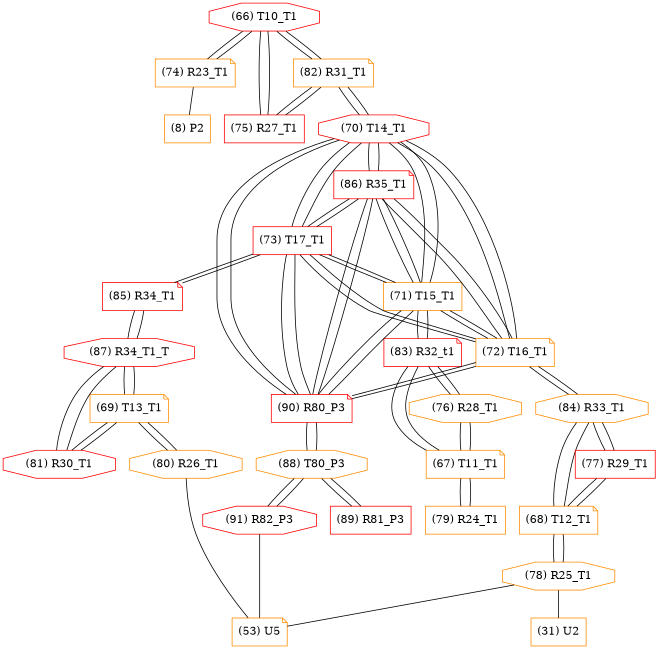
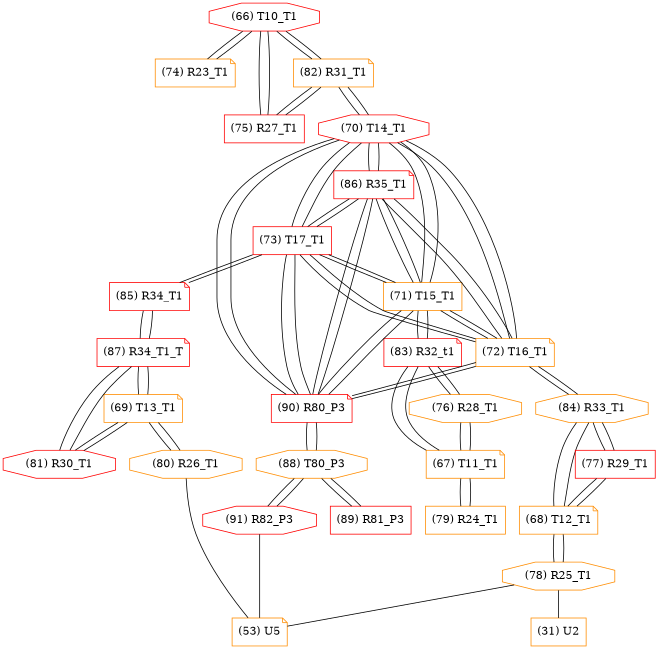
node "(8) P2": removed
node "(87) R34_T1_T": shape octagon -> note
